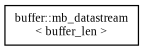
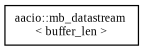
node "buffer::mb_datastream < buffer_len >": label "buffer::mb_datastream < buffer_len >" -> "aacio::mb_datastream < buffer_len >"
